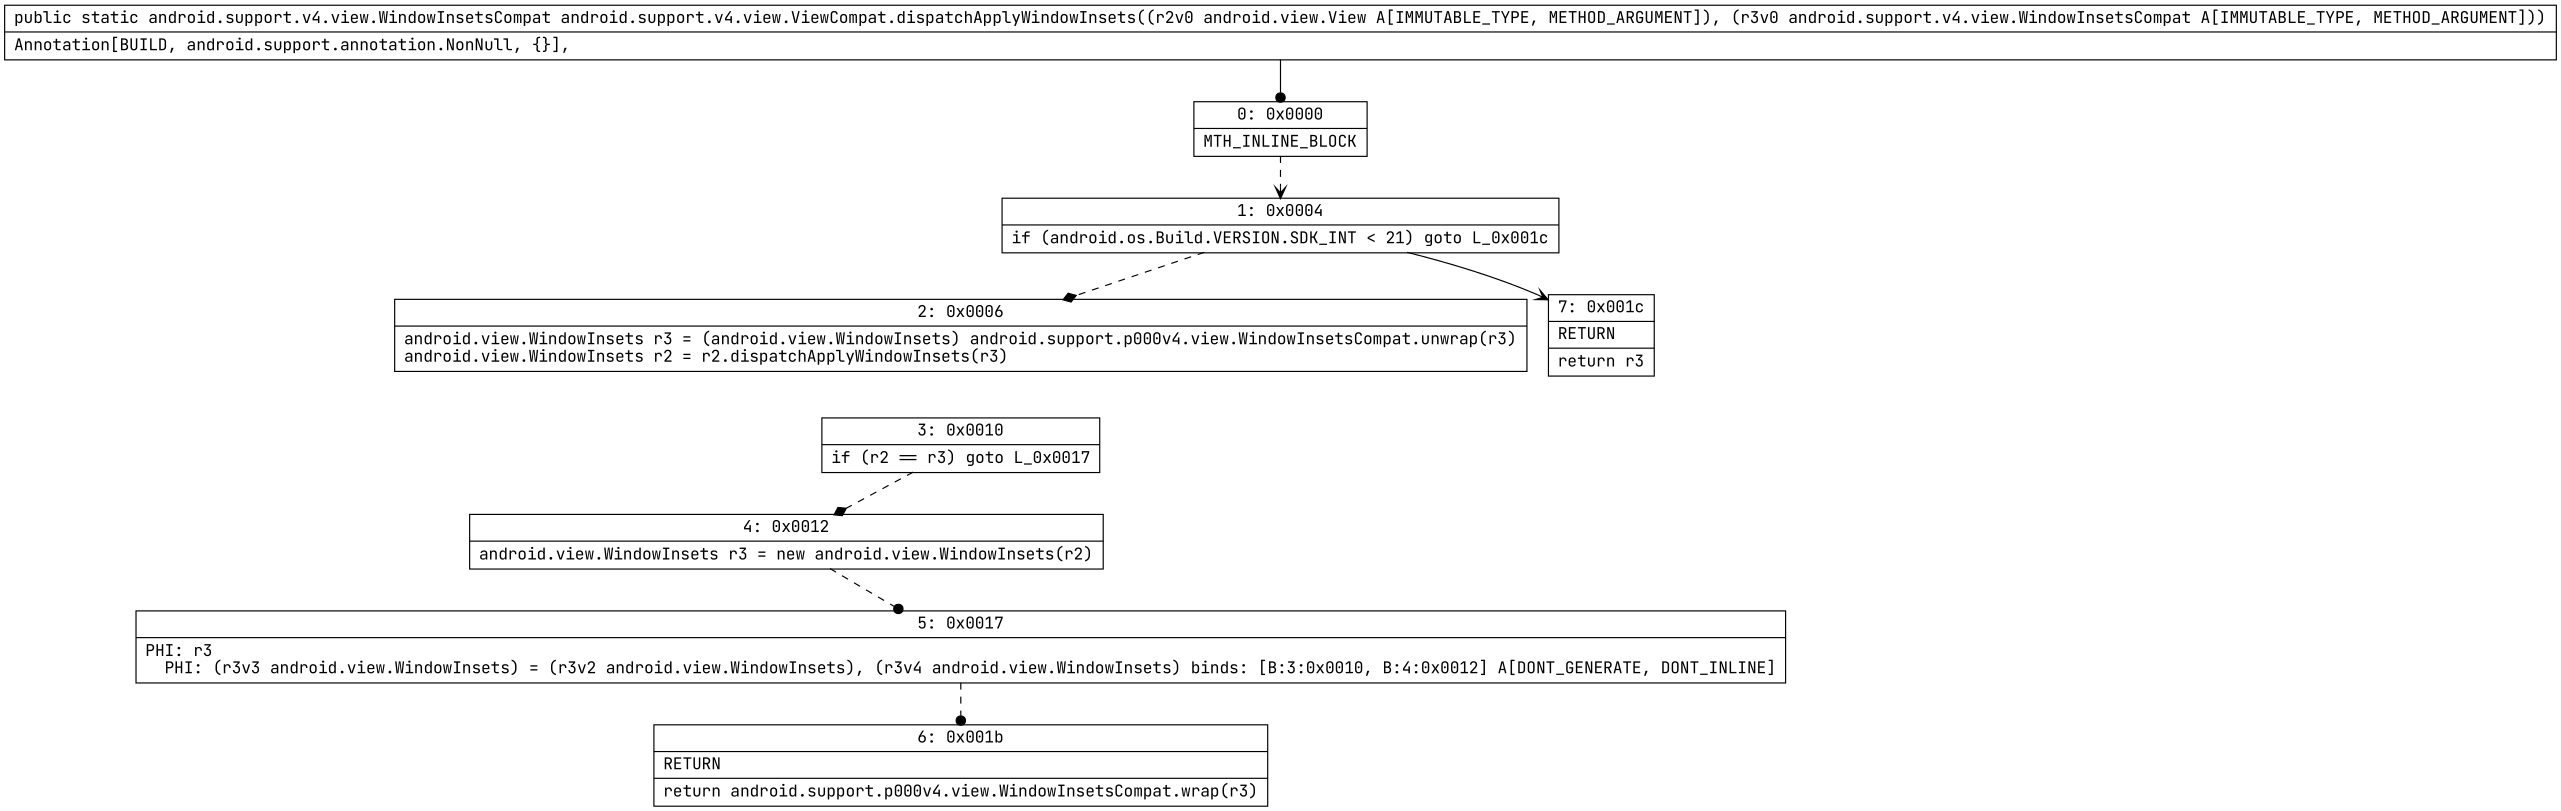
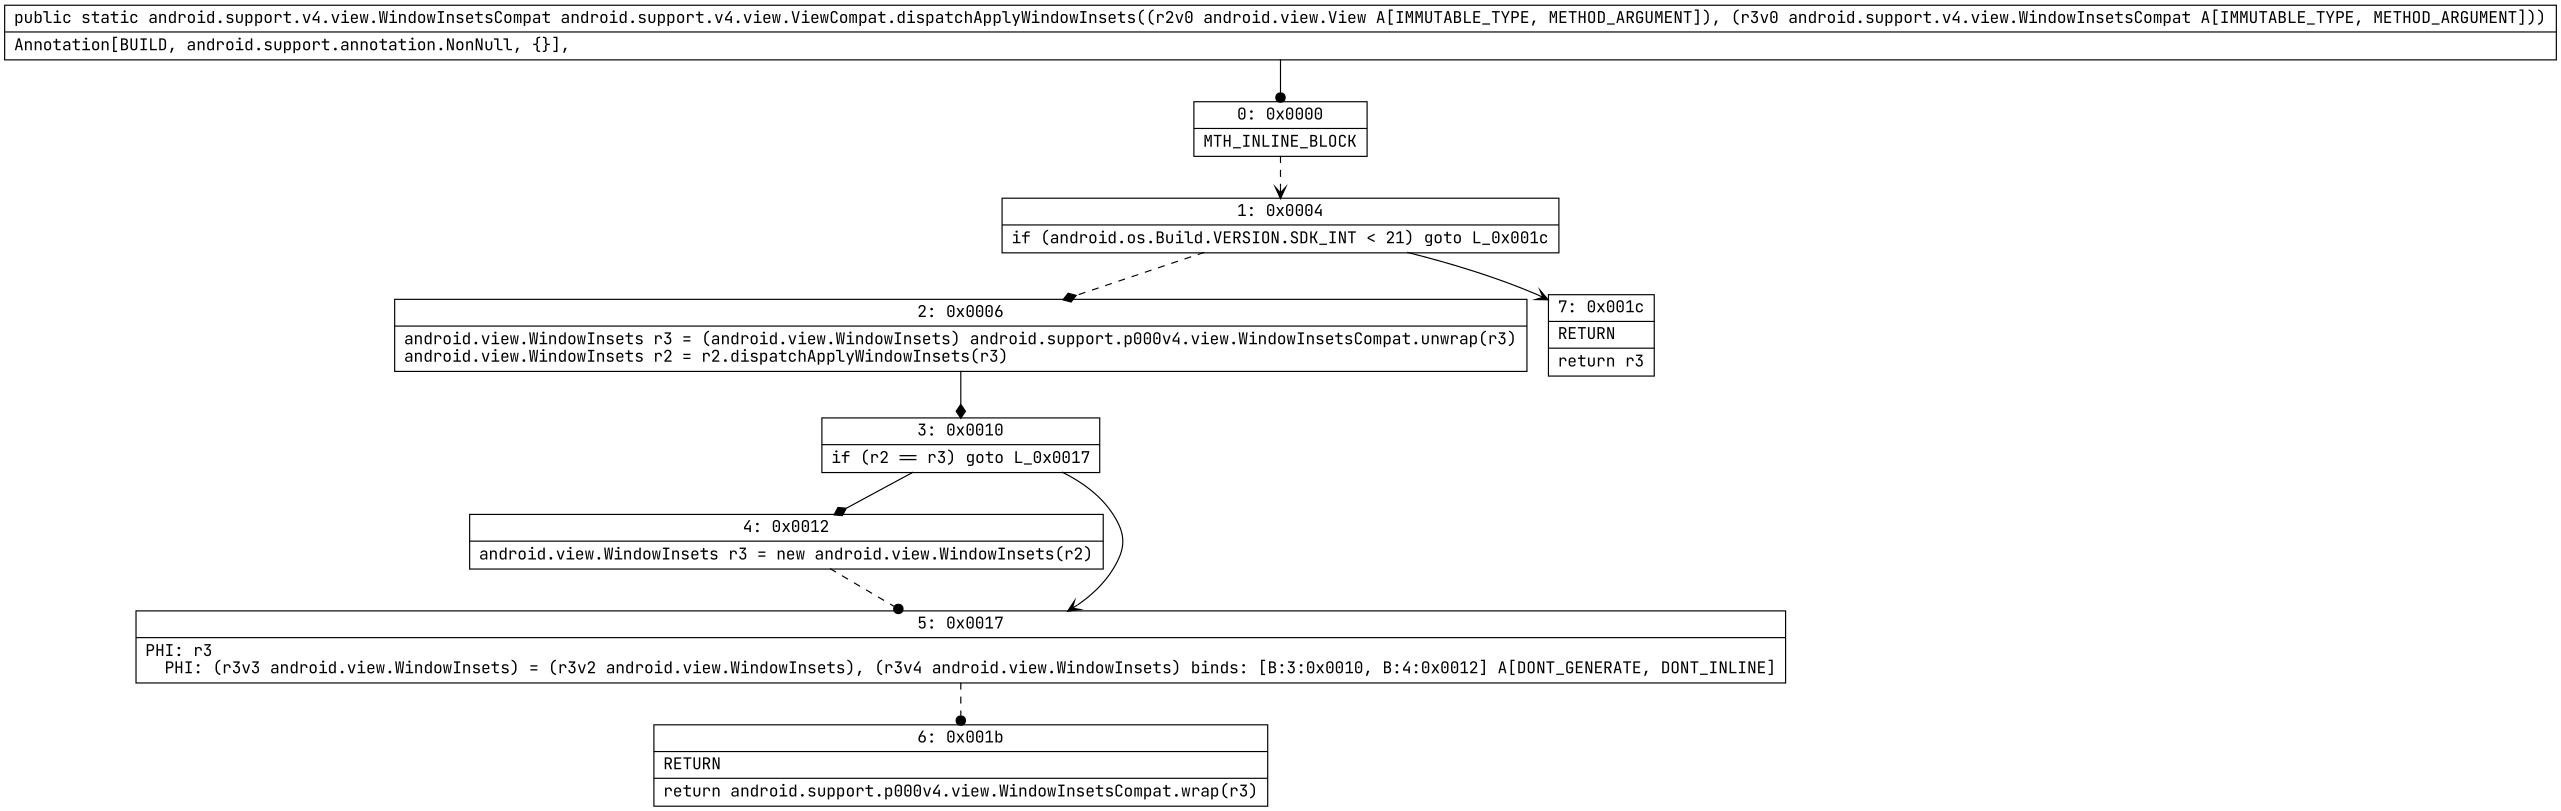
edge "2: 0x0006" -> "3: 0x0010": added
edge "3: 0x0010" -> "4: 0x0012": style dashed -> solid
edge "3: 0x0010" -> "5: 0x0017": added
